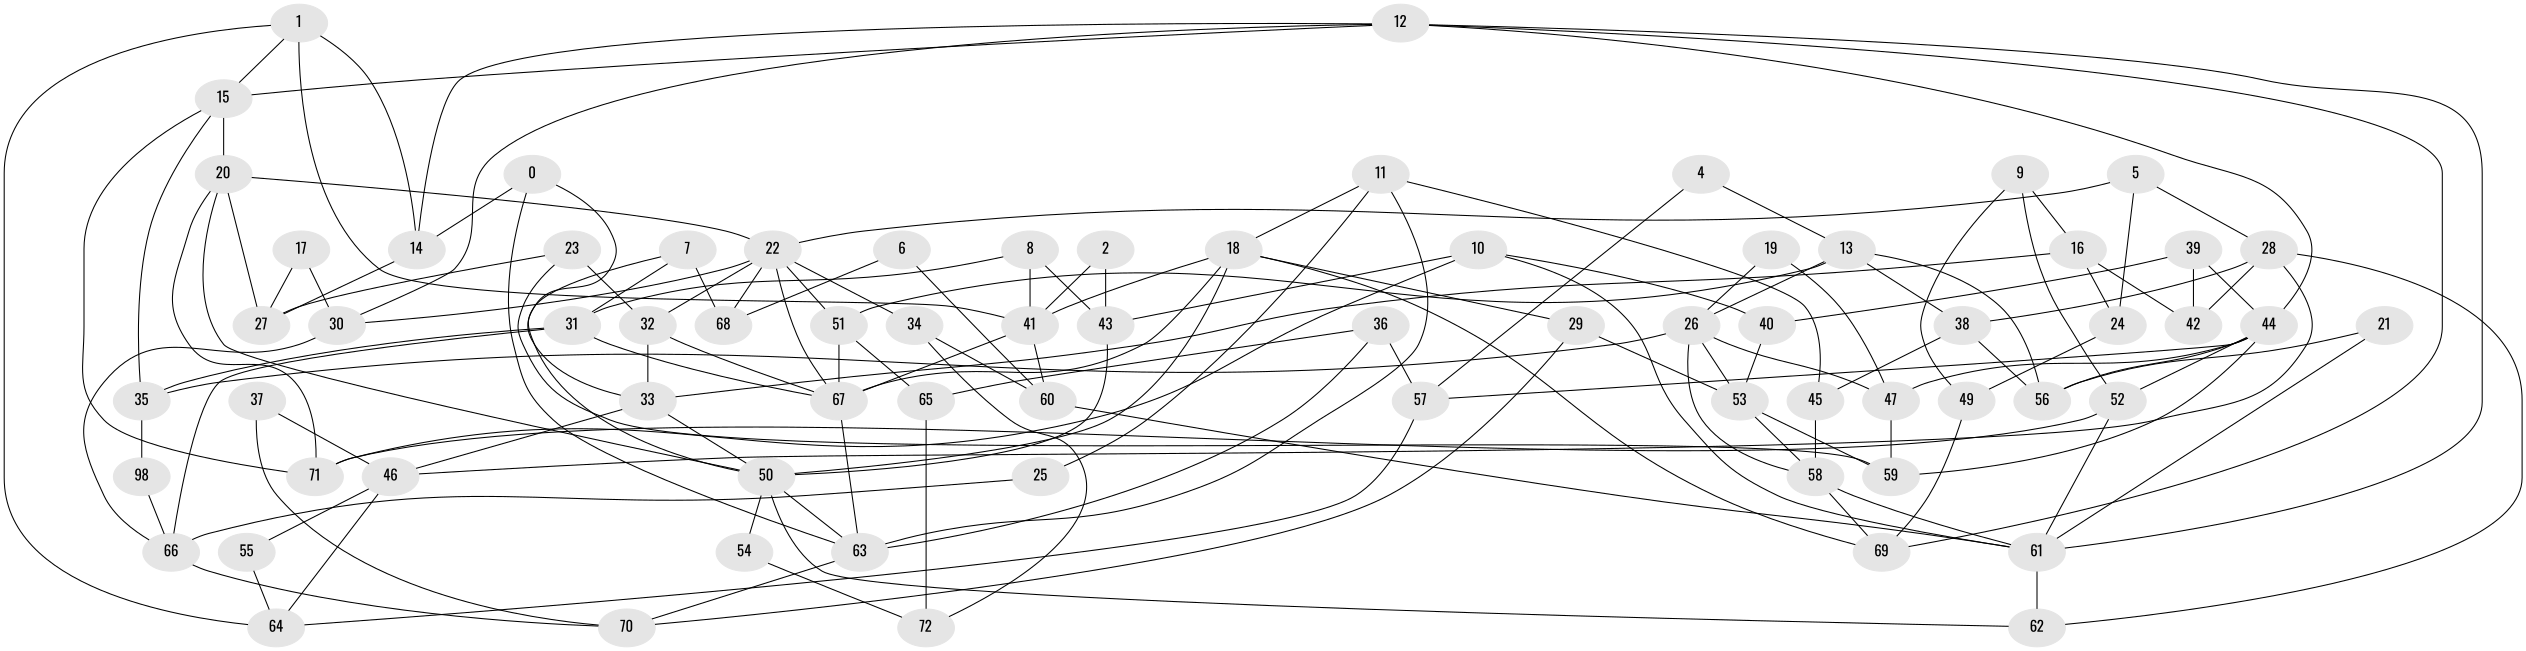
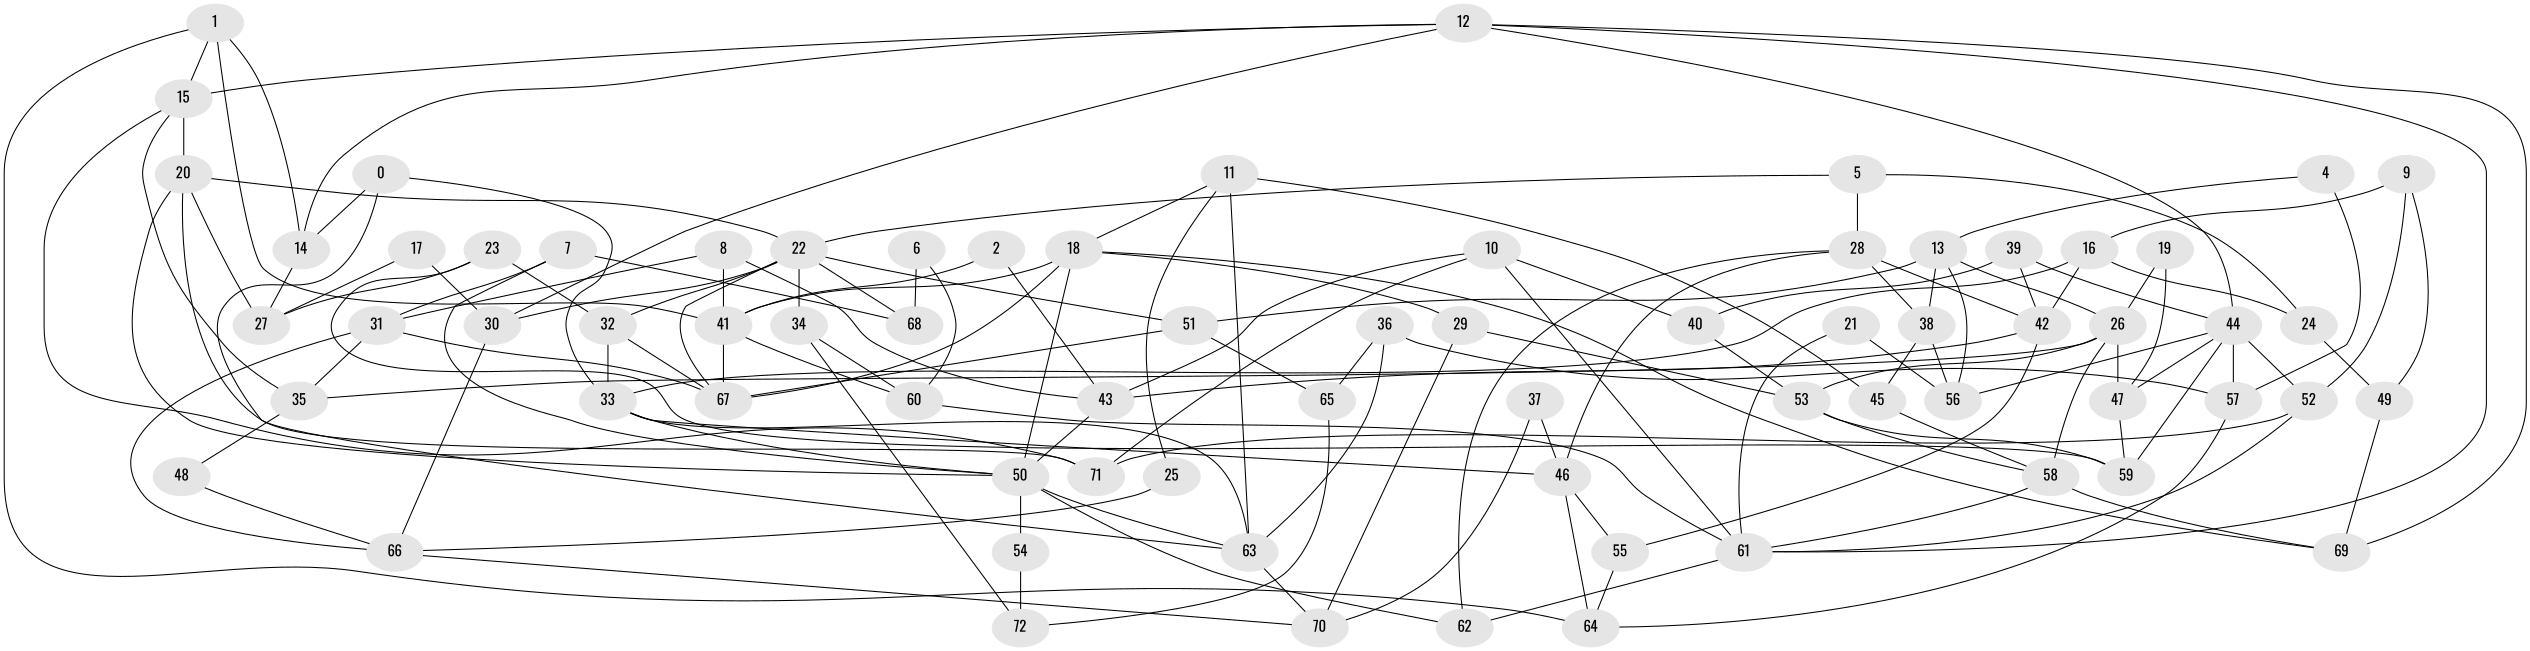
edge "42" -- "43": added
node "98": label "98" -> "48"
edge "67" -- "63": now "33" -- "63"
edge "42" -- "55": added
